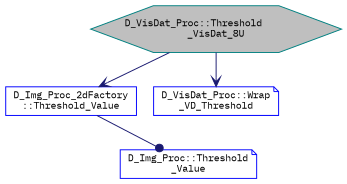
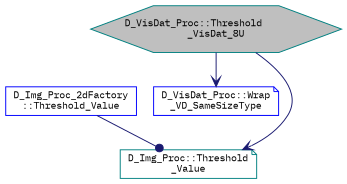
edge "D_VisDat_Proc::Threshold _VisDat_8U" -> "D_Img_Proc_2dFactory ::Threshold_Value": now "D_VisDat_Proc::Threshold _VisDat_8U" -> "D_Img_Proc::Threshold _Value"
node "D_VisDat_Proc::Wrap _VD_Threshold": label "D_VisDat_Proc::Wrap _VD_Threshold" -> "D_VisDat_Proc::Wrap _VD_SameSizeType"
node "D_Img_Proc::Threshold _Value": color blue -> teal
